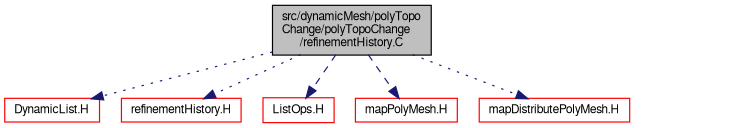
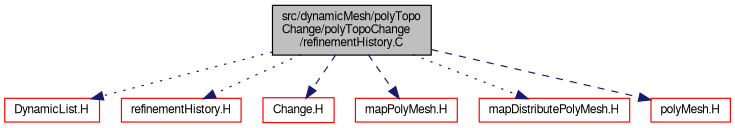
node "ListOps.H": label "ListOps.H" -> "Change.H"
node "polyMesh.H": added
